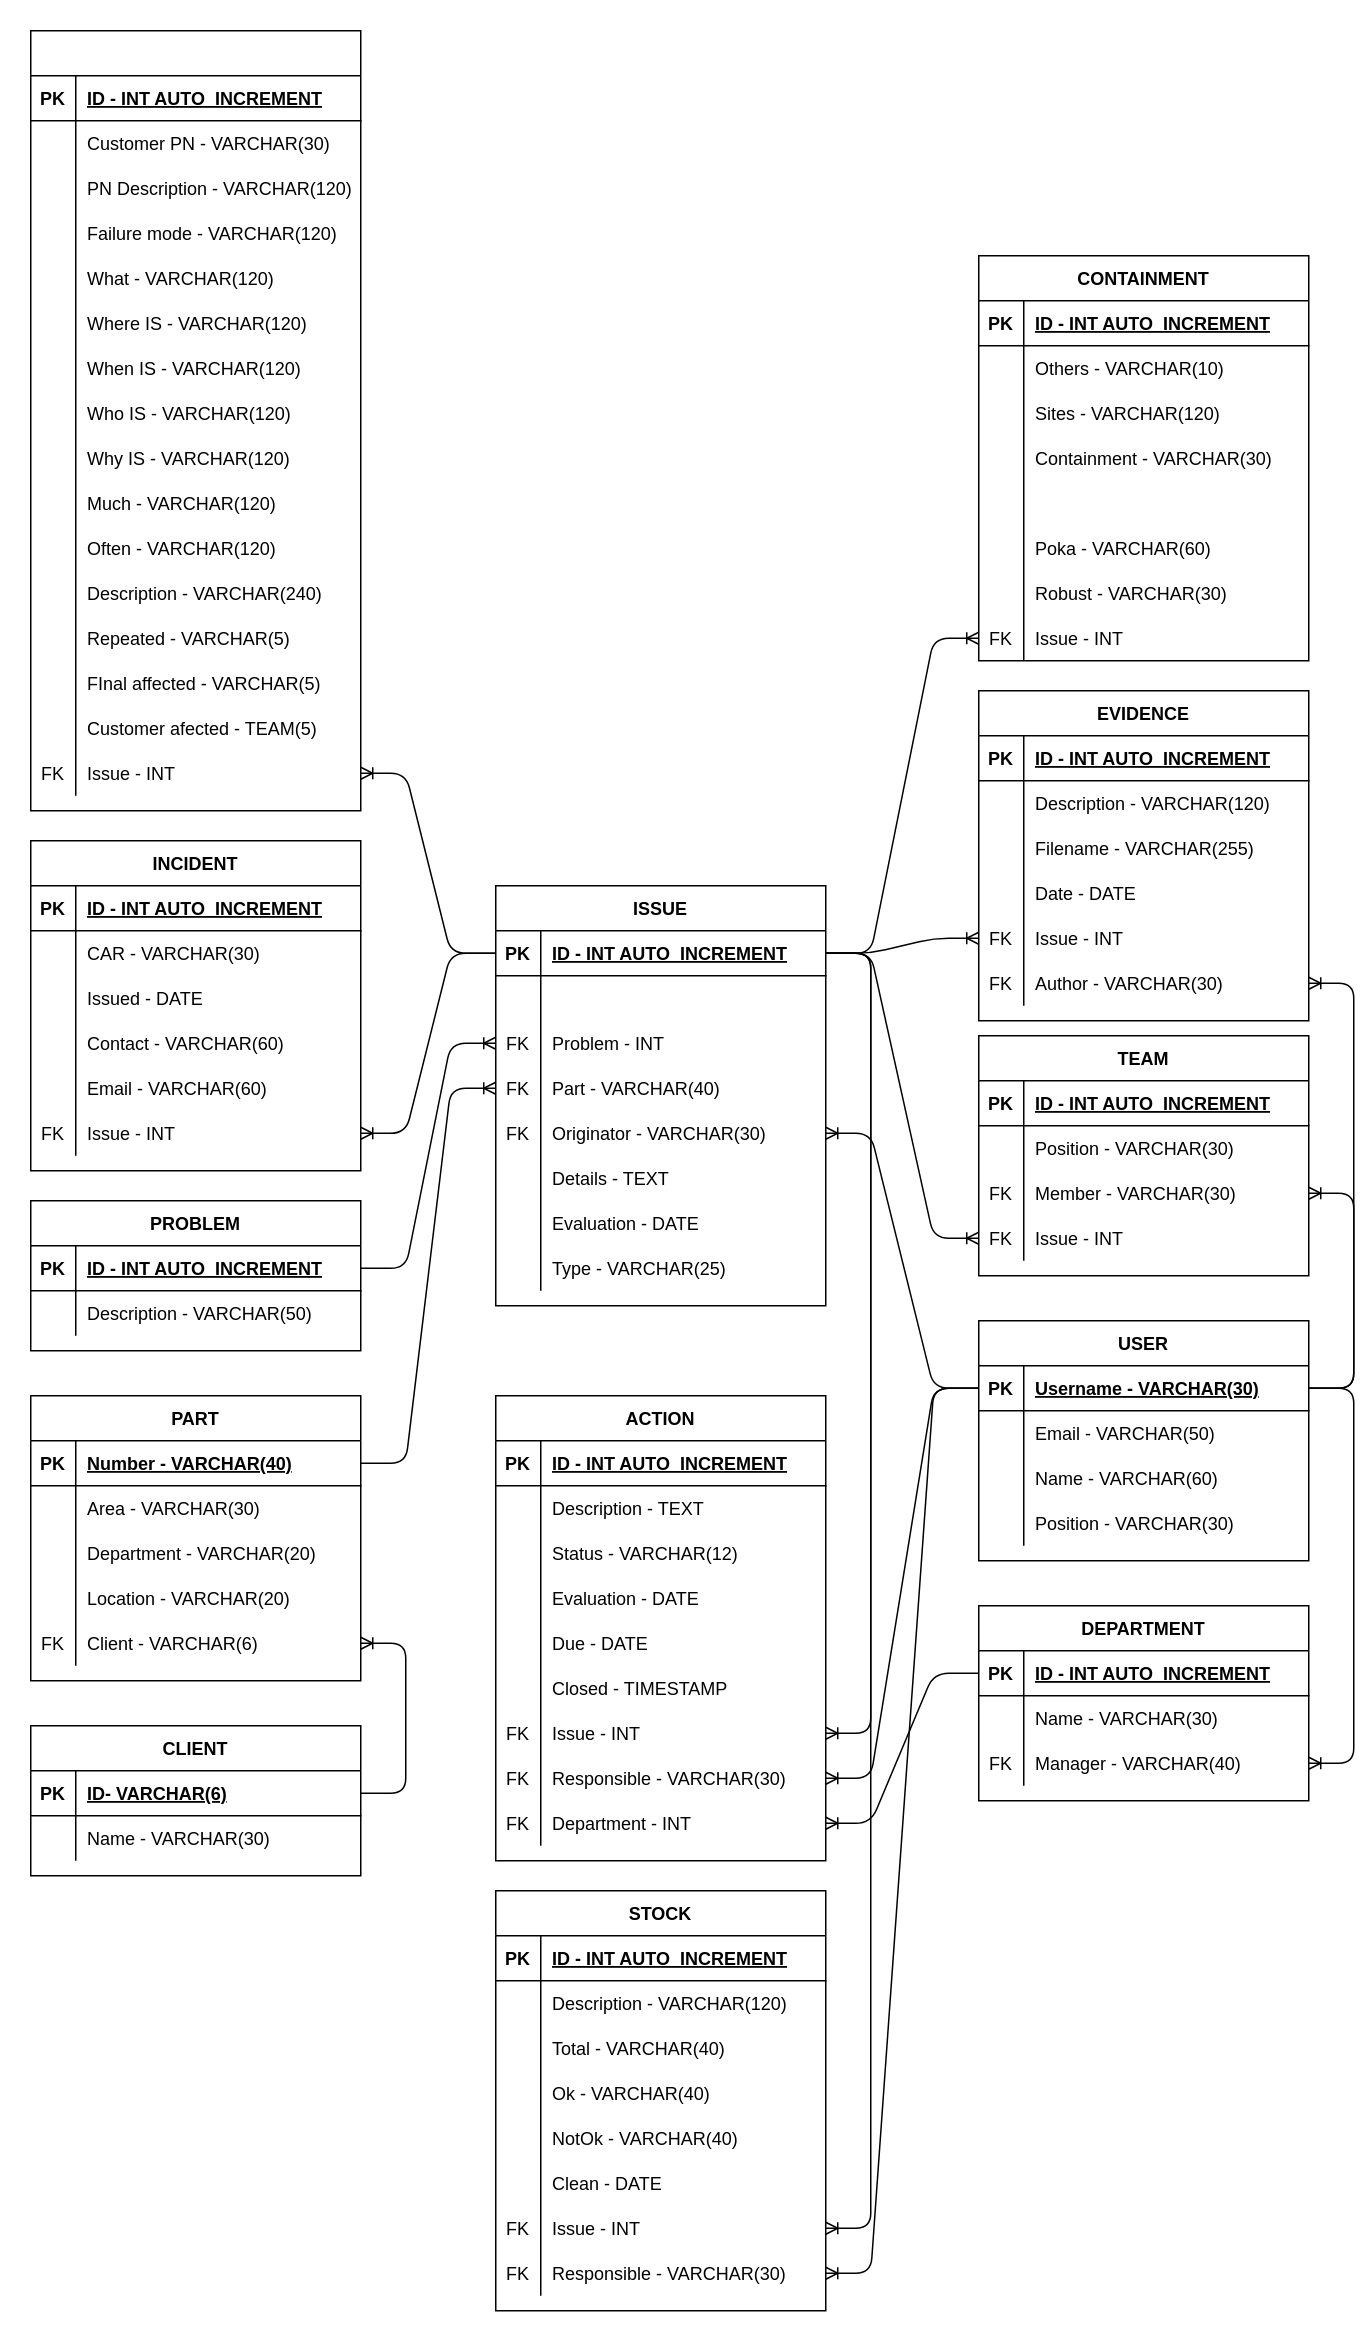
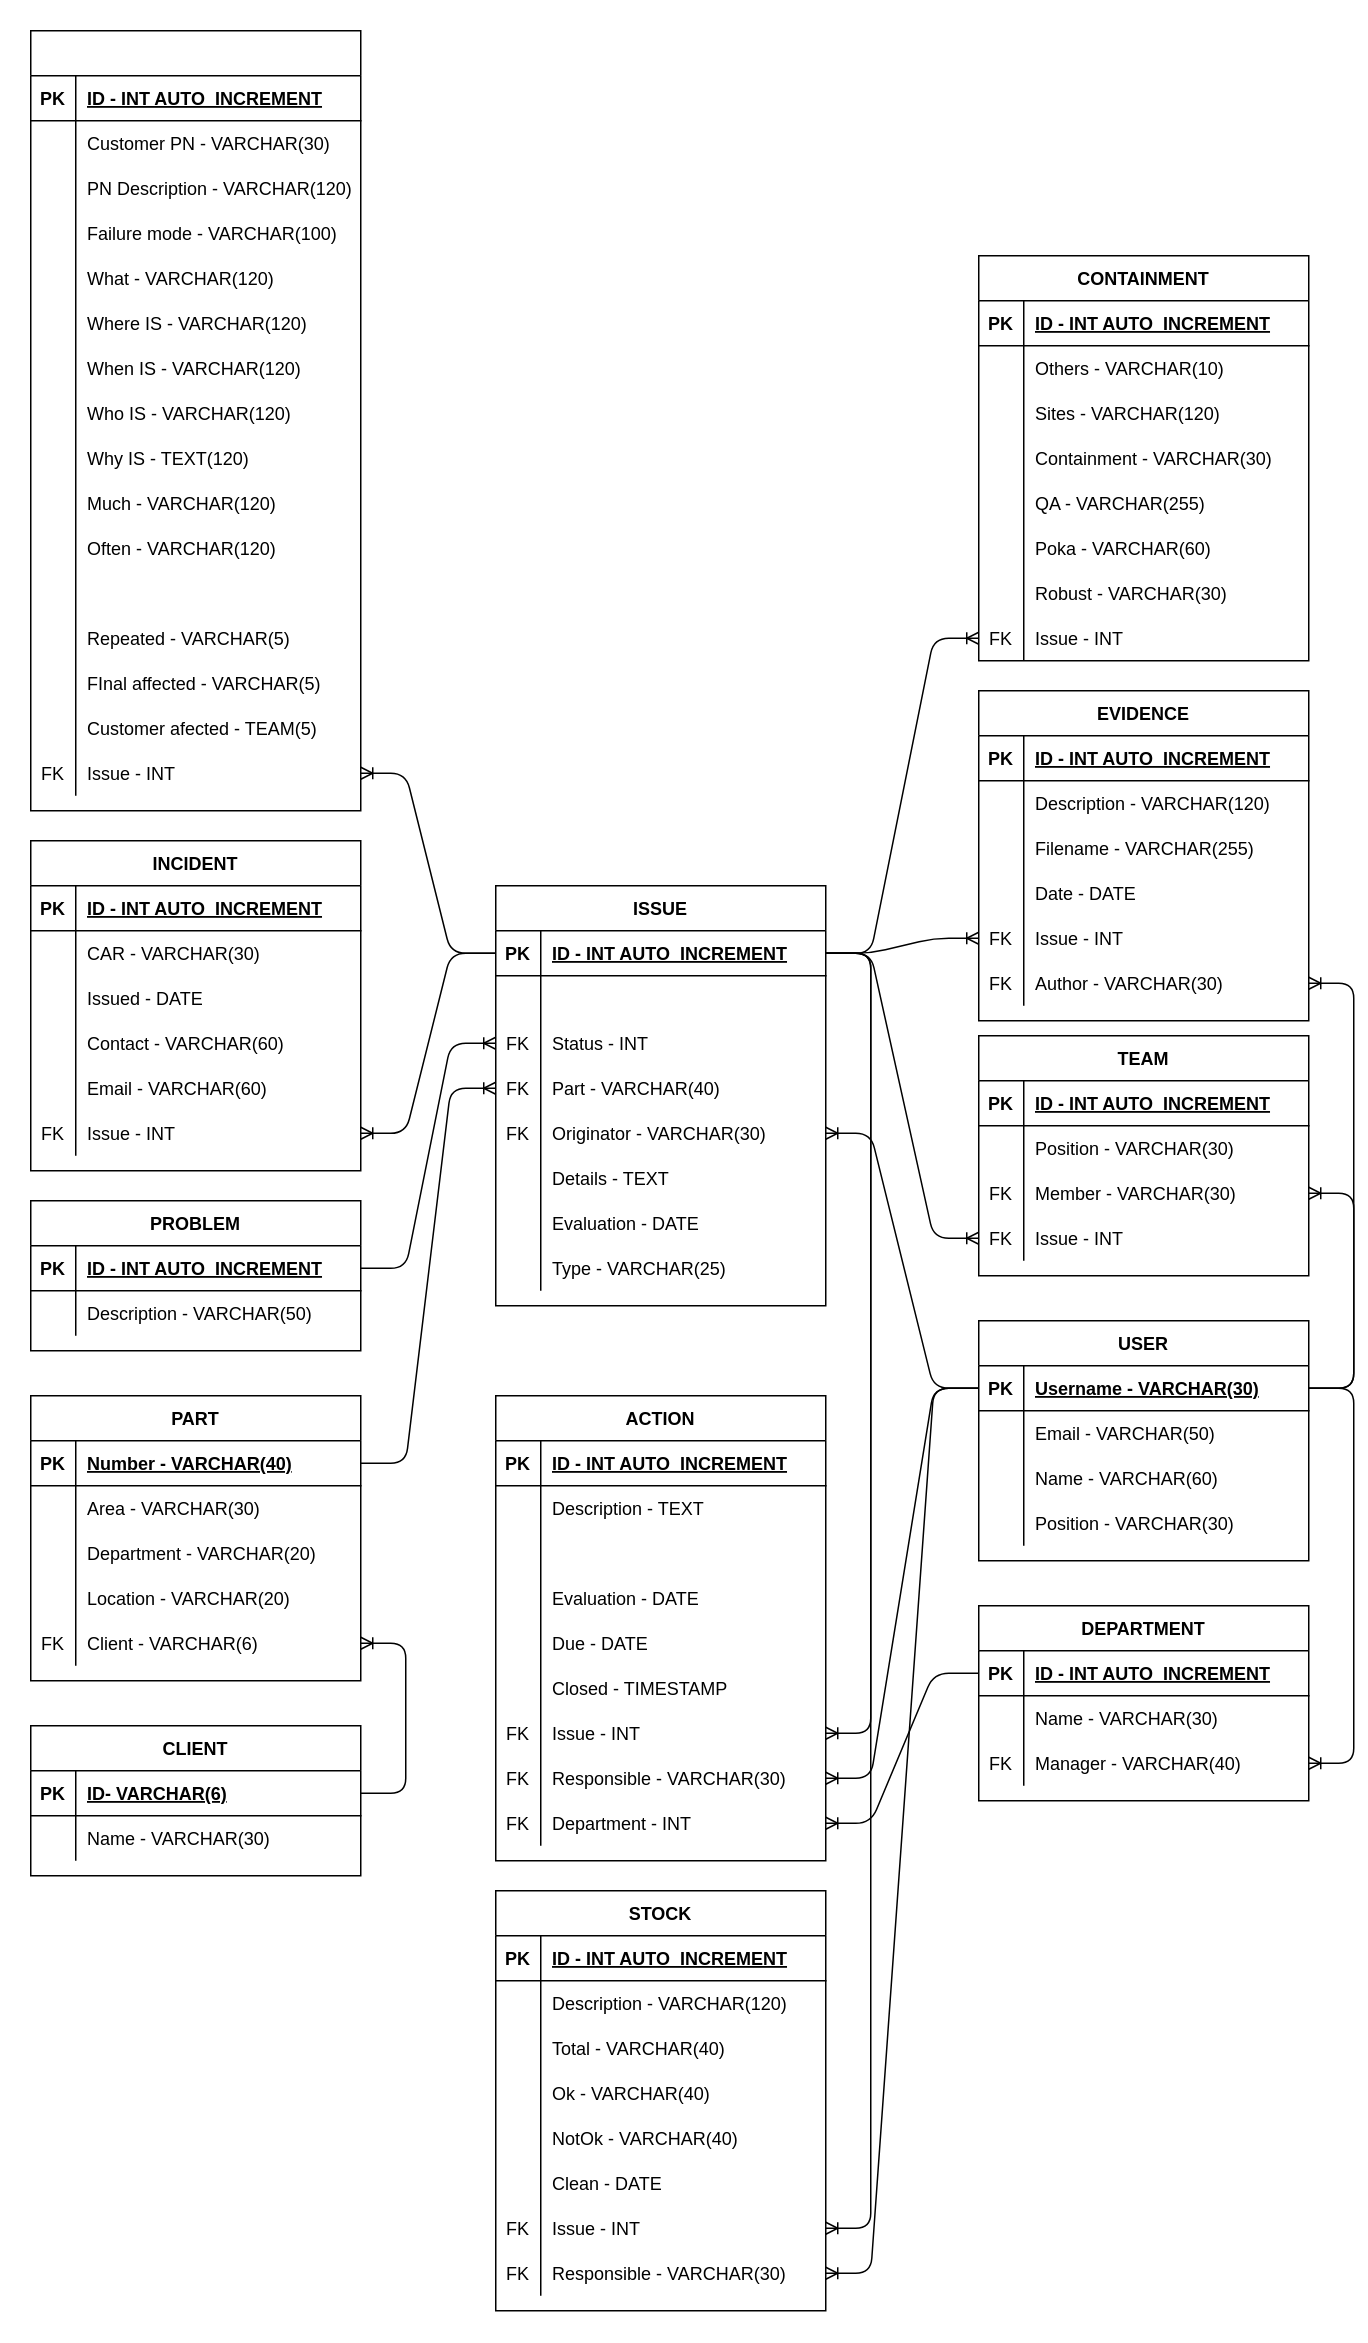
node "Failure mode - VARCHAR(120)": label "Failure mode - VARCHAR(120)" -> "Failure mode - VARCHAR(100)"
node "Why IS - VARCHAR(120)": label "Why IS - VARCHAR(120)" -> "Why IS - TEXT(120)"
node "QA - VARCHAR(255)": added
node "Description - VARCHAR(240)": removed
node "Problem - INT": label "Problem - INT" -> "Status - INT"
node "Status - VARCHAR(12)": removed
